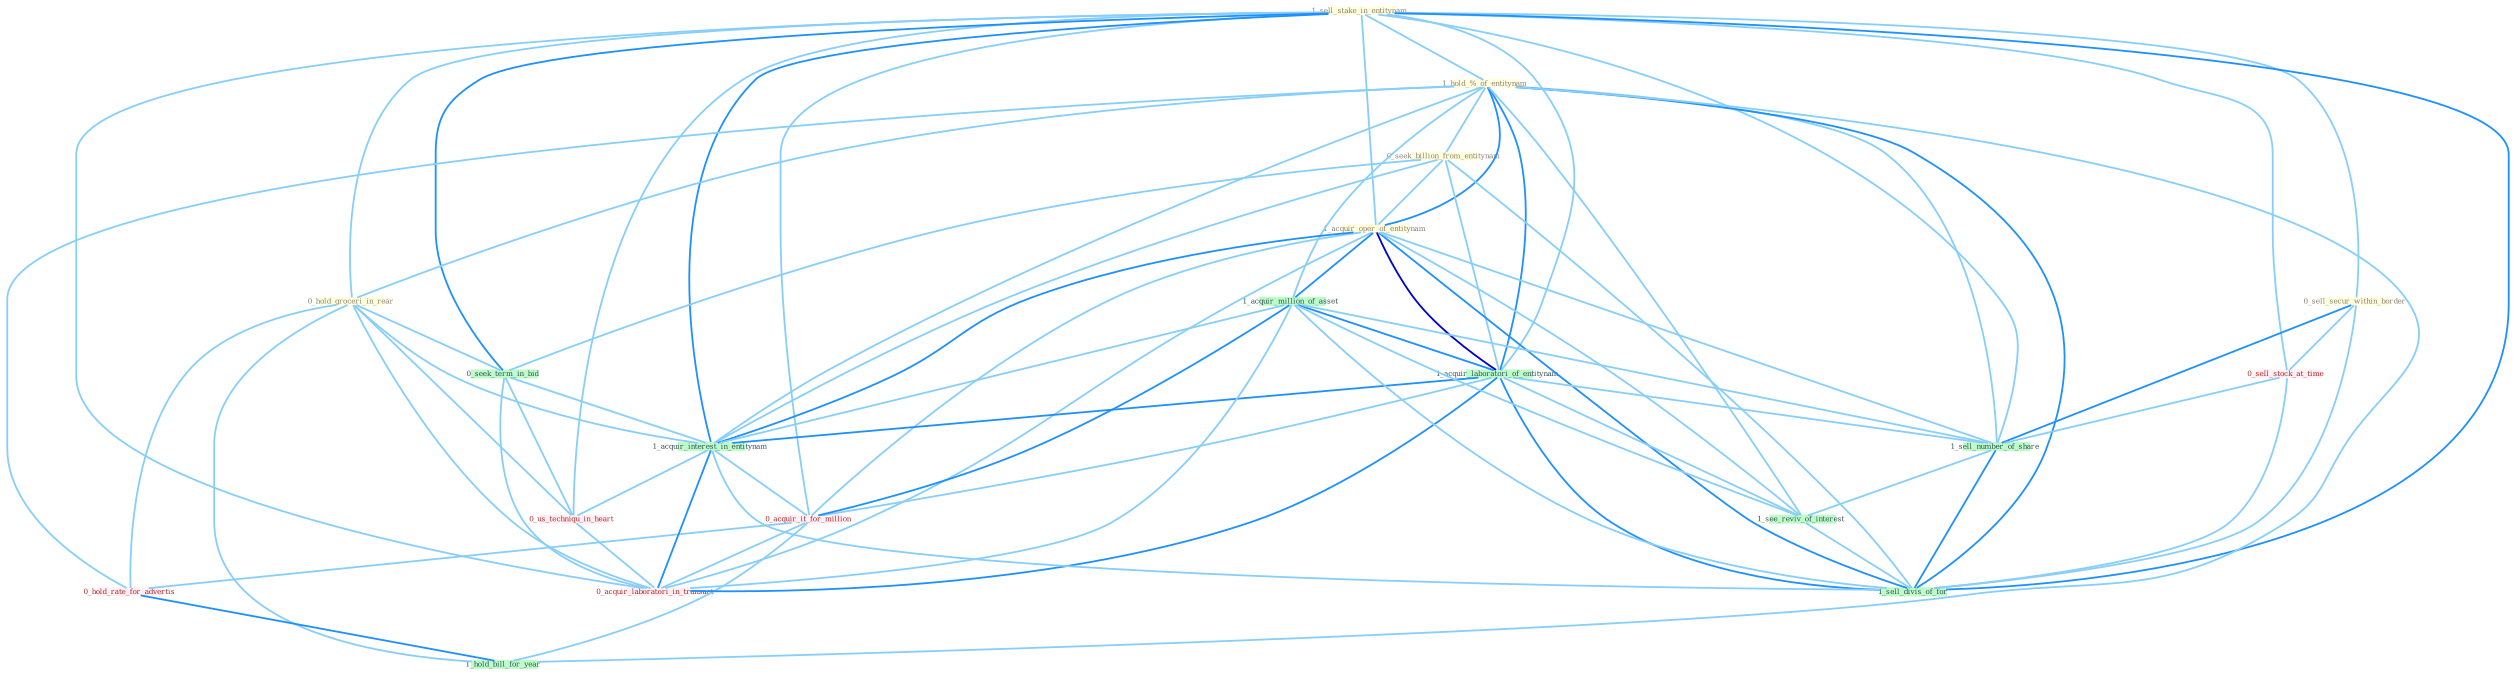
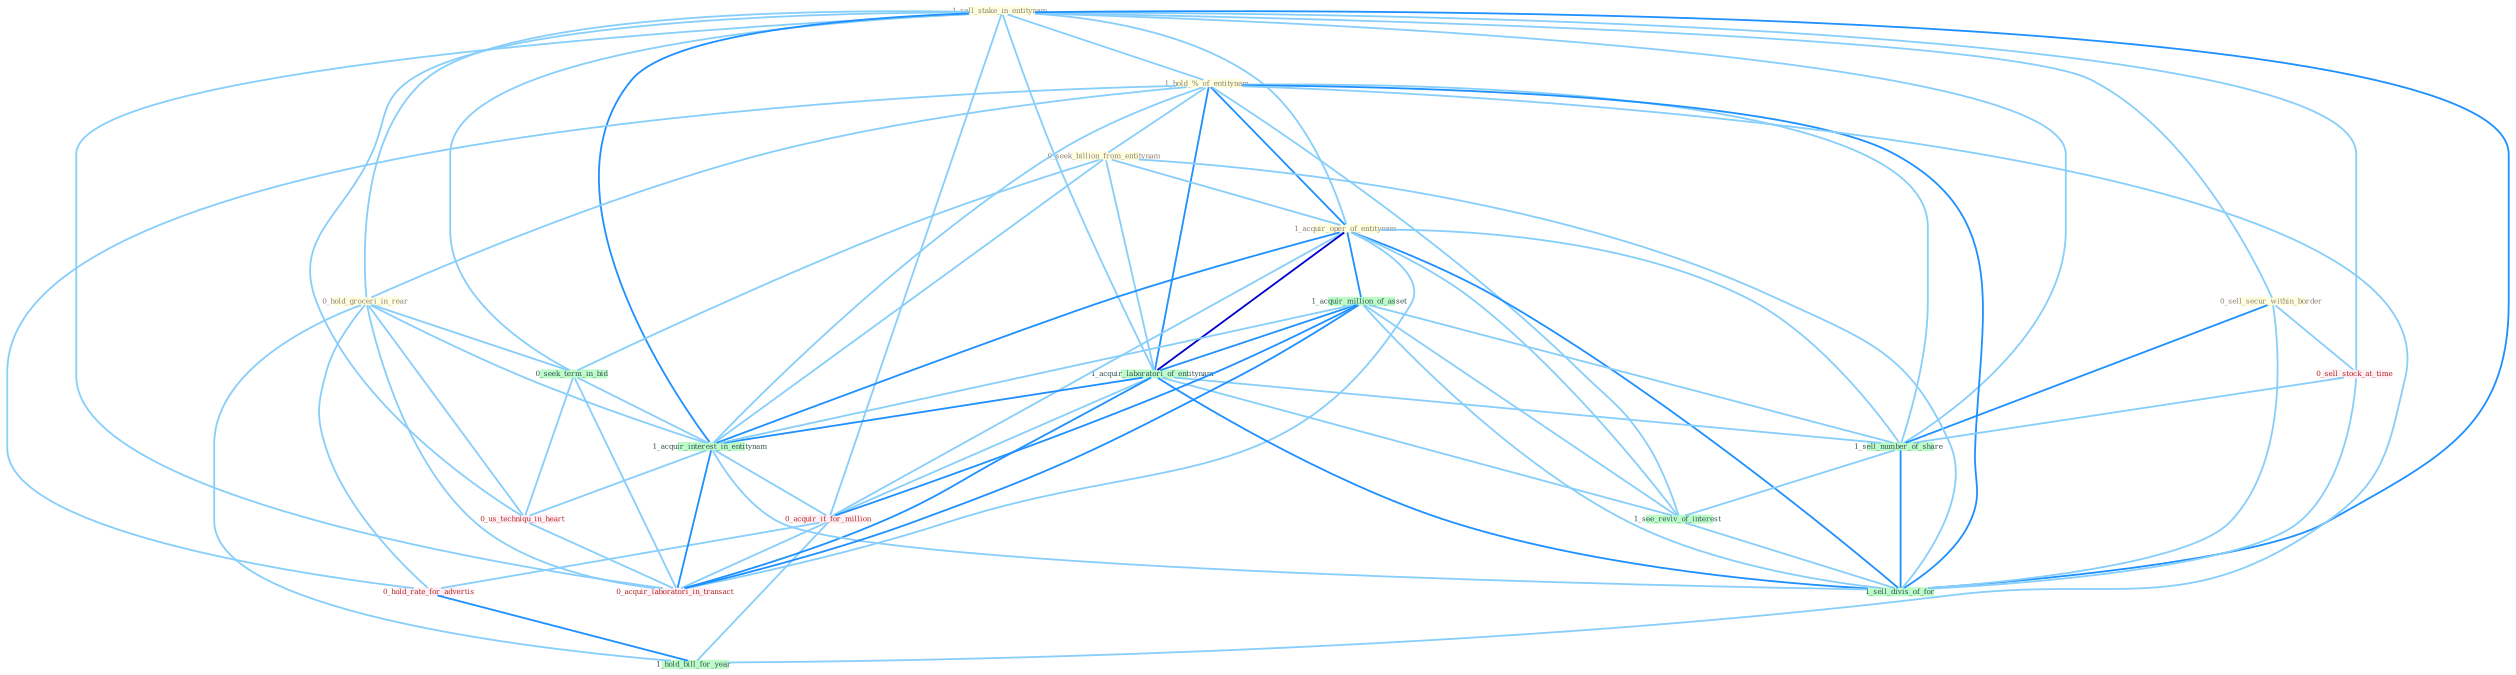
edge "1_sell_stake_in_entitynam" -- "0_seek_term_in_bid": color #1e90ff -> #87cefa
edge "1_hold_%_of_entitynam" -- "1_acquir_million_of_asset": removed
edge "1_acquir_million_of_asset" -- "0_acquir_laboratori_in_transact": color #87cefa -> #1e90ff
